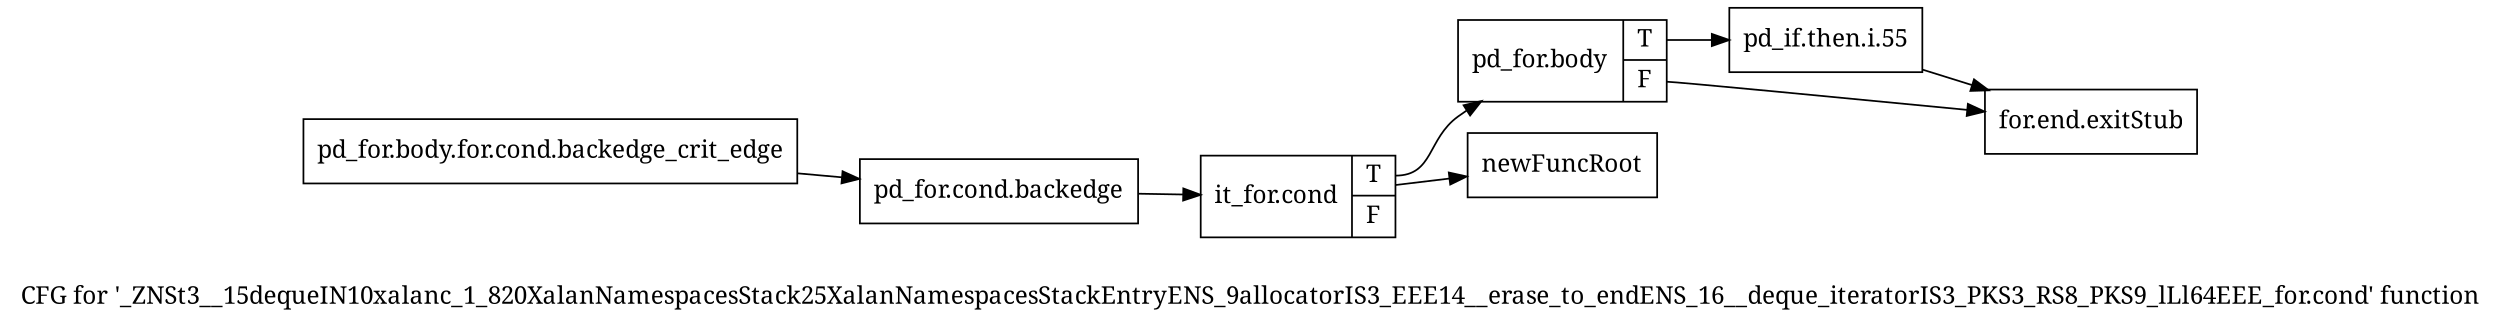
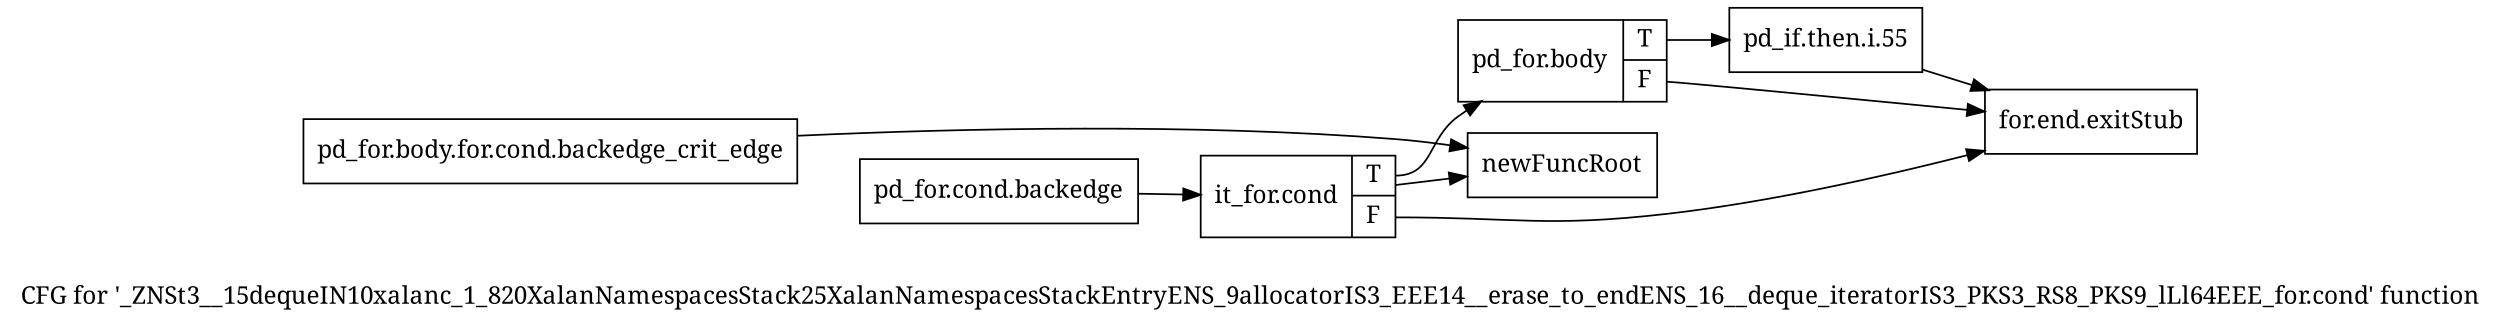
edge "pd_for.body.for.cond.backedge_crit_edge" -> "pd_for.cond.backedge": now "pd_for.body.for.cond.backedge_crit_edge" -> "newFuncRoot"
edge "it_for.cond" -> "for.end.exitStub": added
